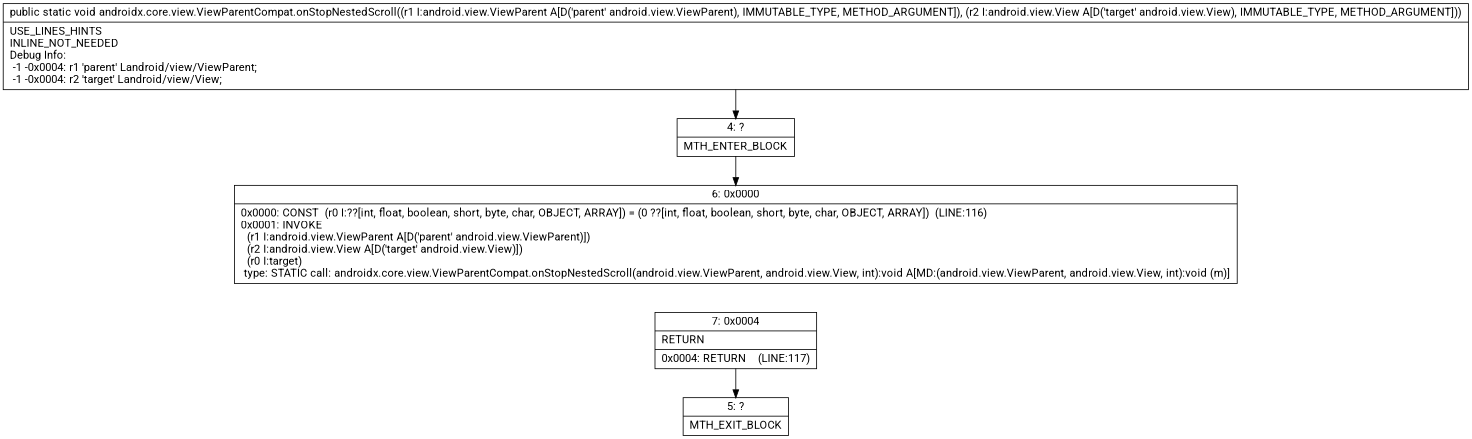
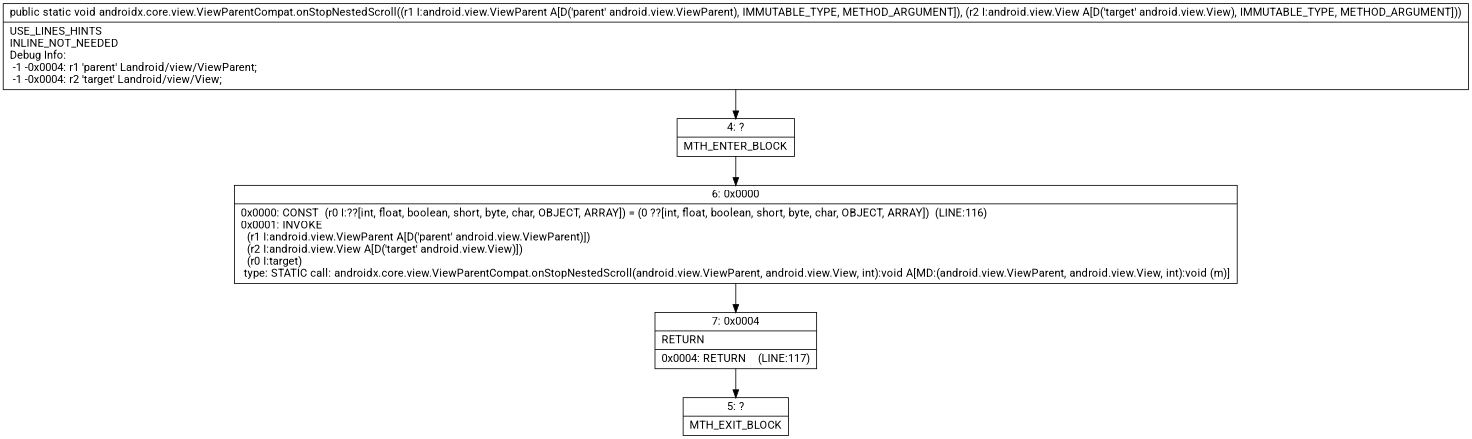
edge "6: 0x0000" -> "7: 0x0004": added
